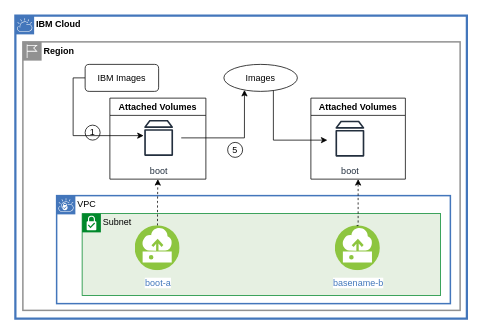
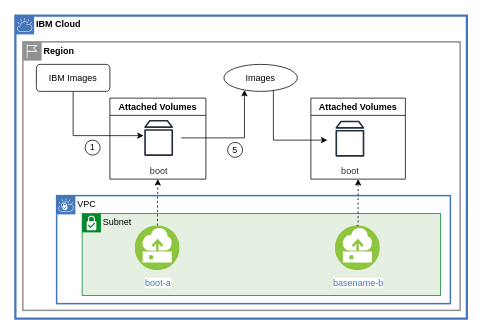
node "IBM Images": moved (122, 78) -> (73, 78)
node "1": moved (93, 132) -> (93, 147)
